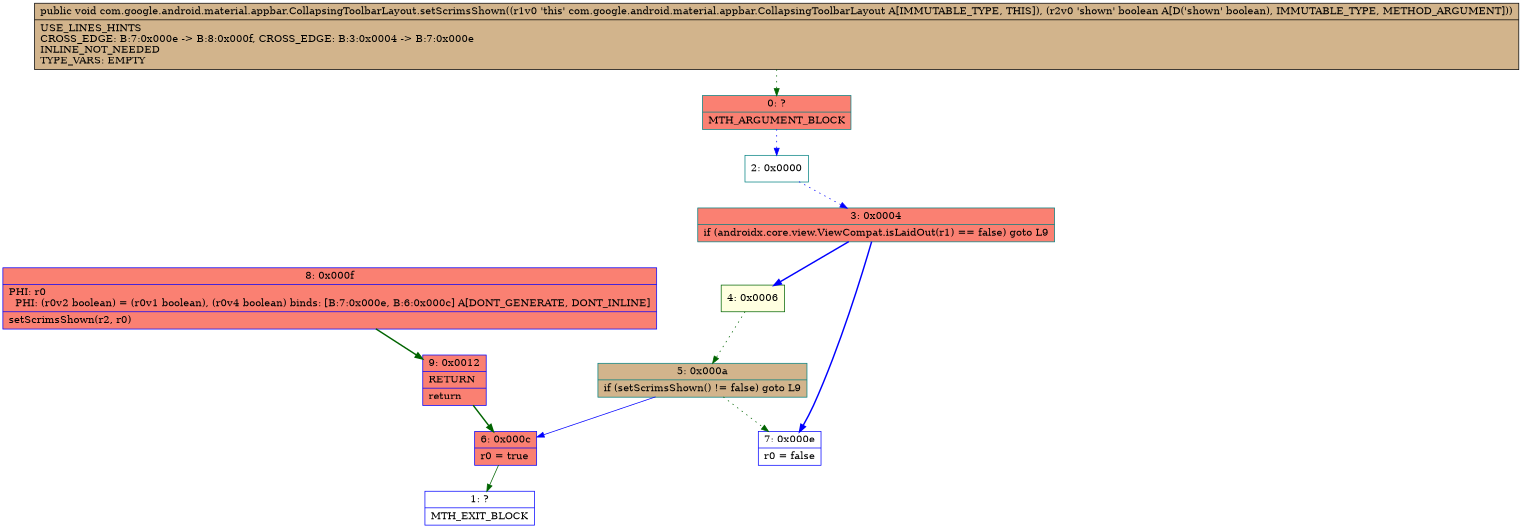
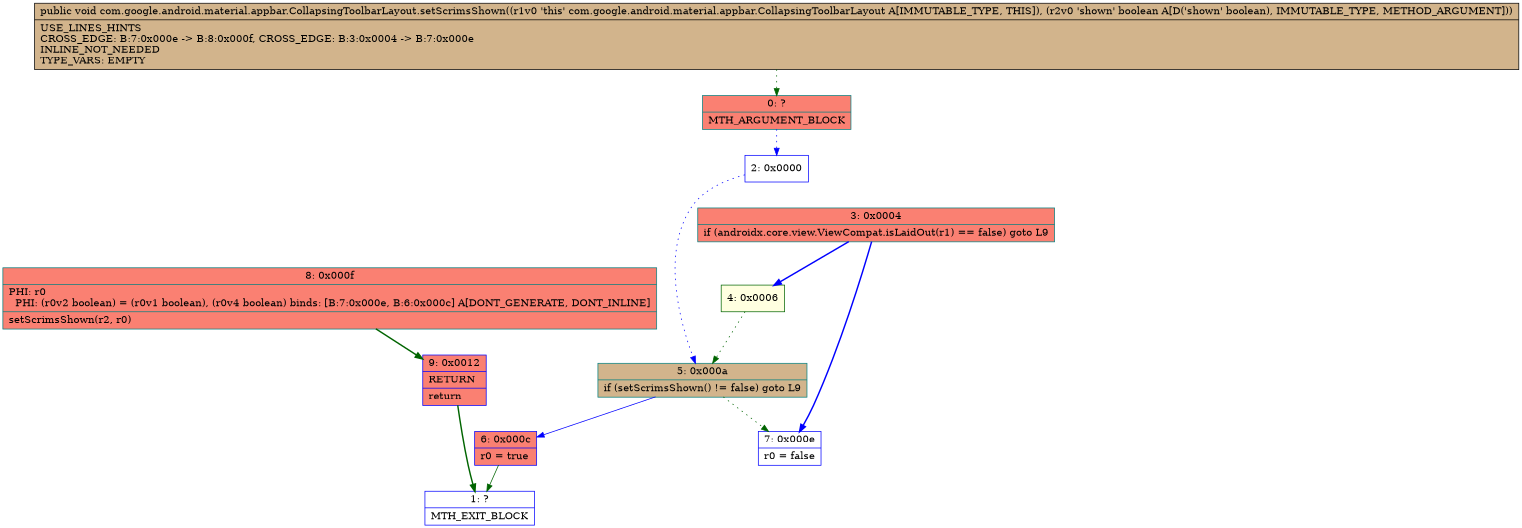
node "2: 0x0000": color teal -> blue
edge "2: 0x0000" -> "3: 0x0004": now "2: 0x0000" -> "5: 0x000a"
node "8: 0x000f": color blue -> teal
edge "9: 0x0012" -> "6: 0x000c": now "9: 0x0012" -> "1: ?"
